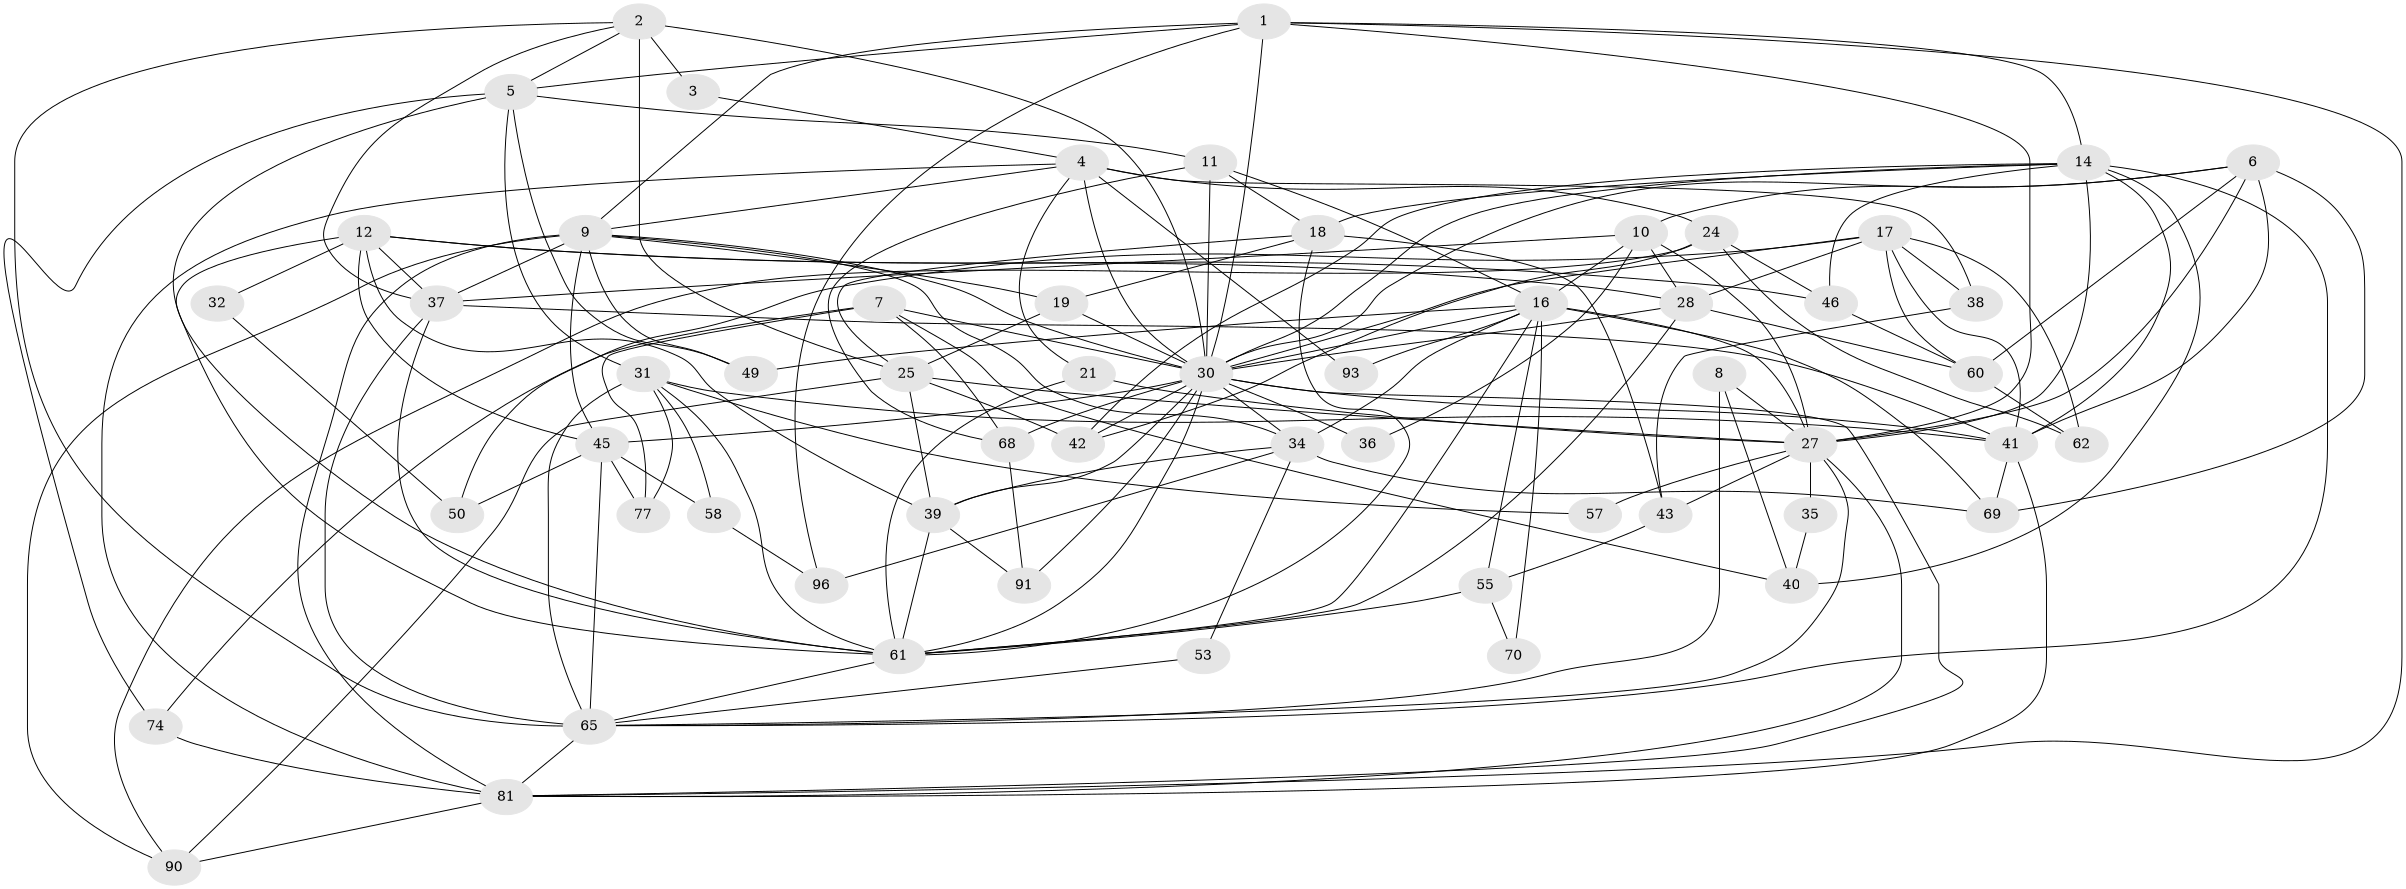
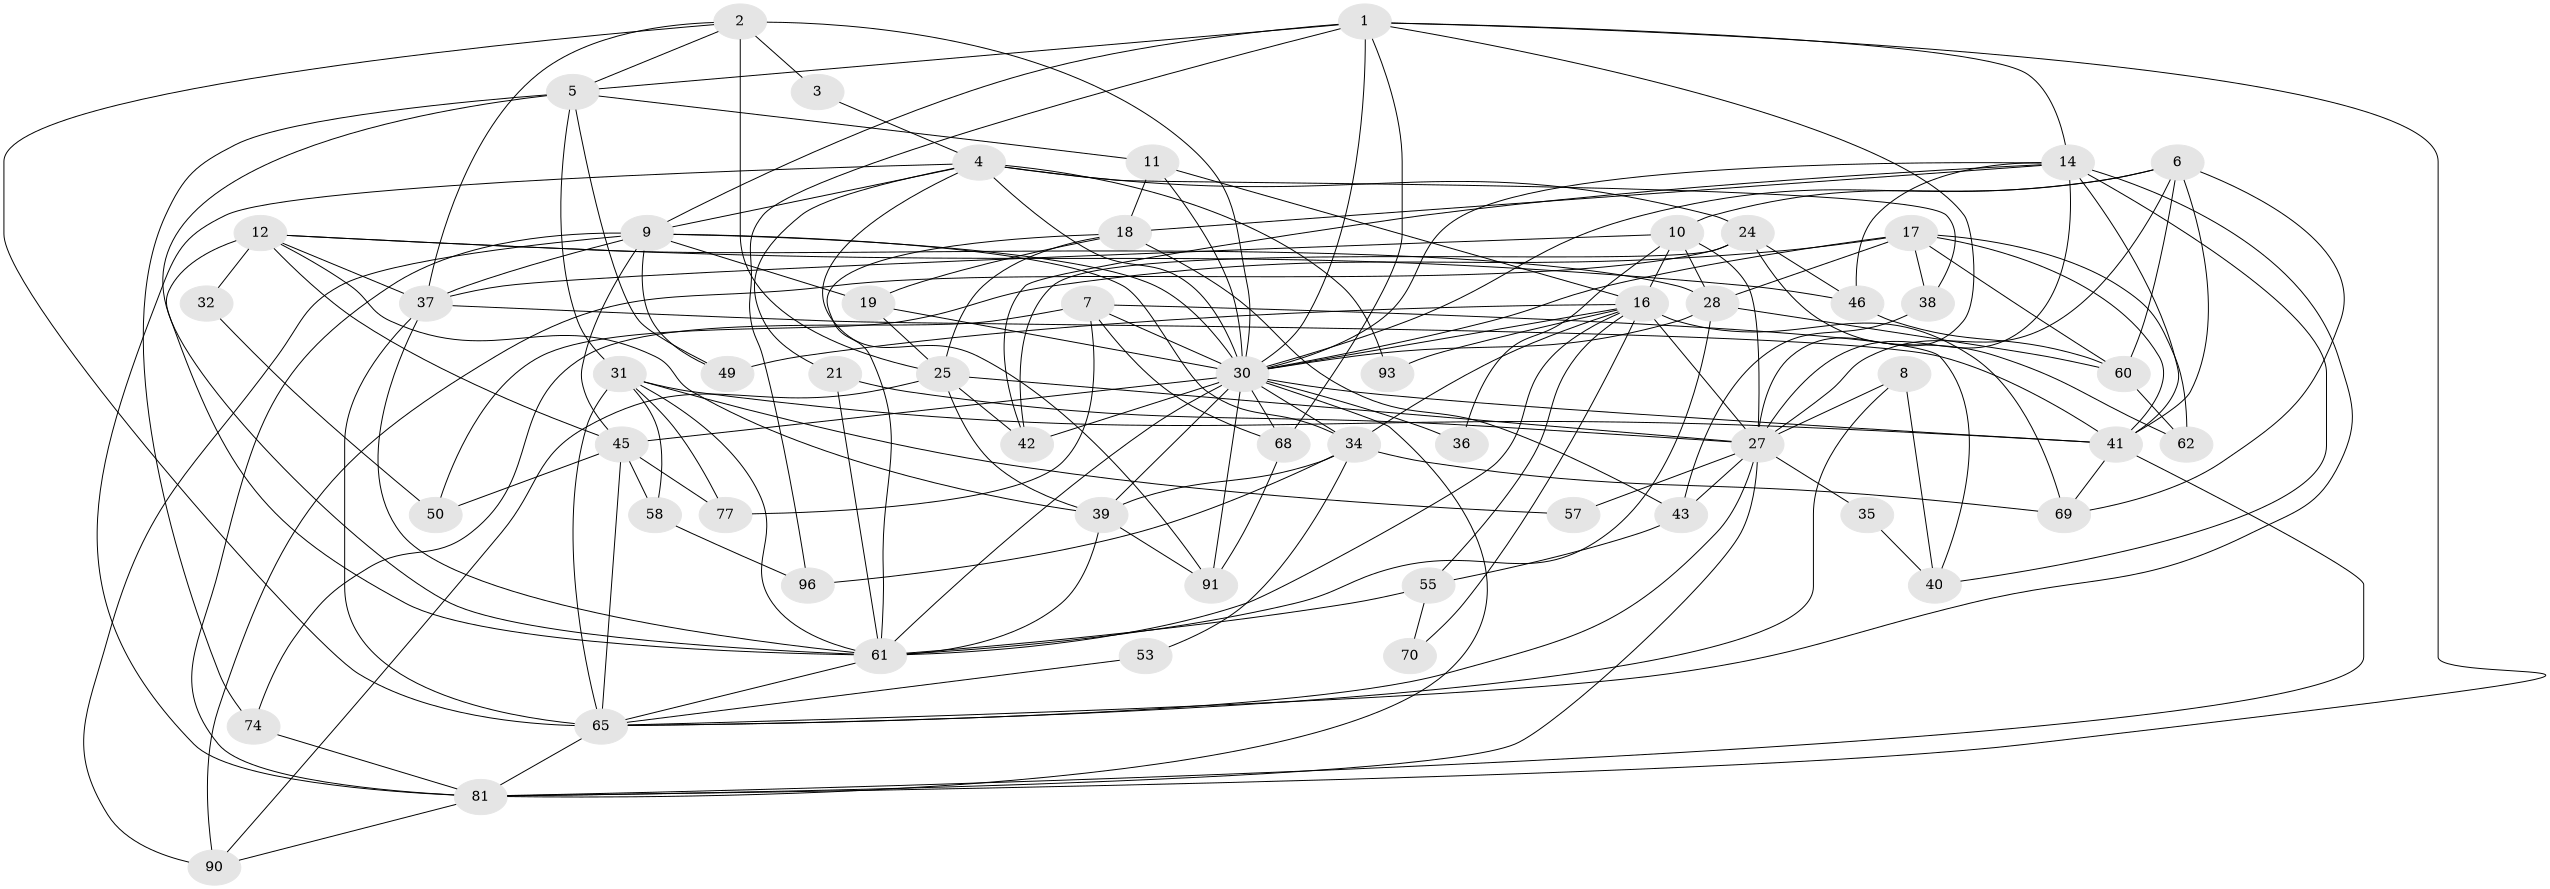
edge "11" -- "68": now "1" -- "68"
edge "4" -- "91": added
